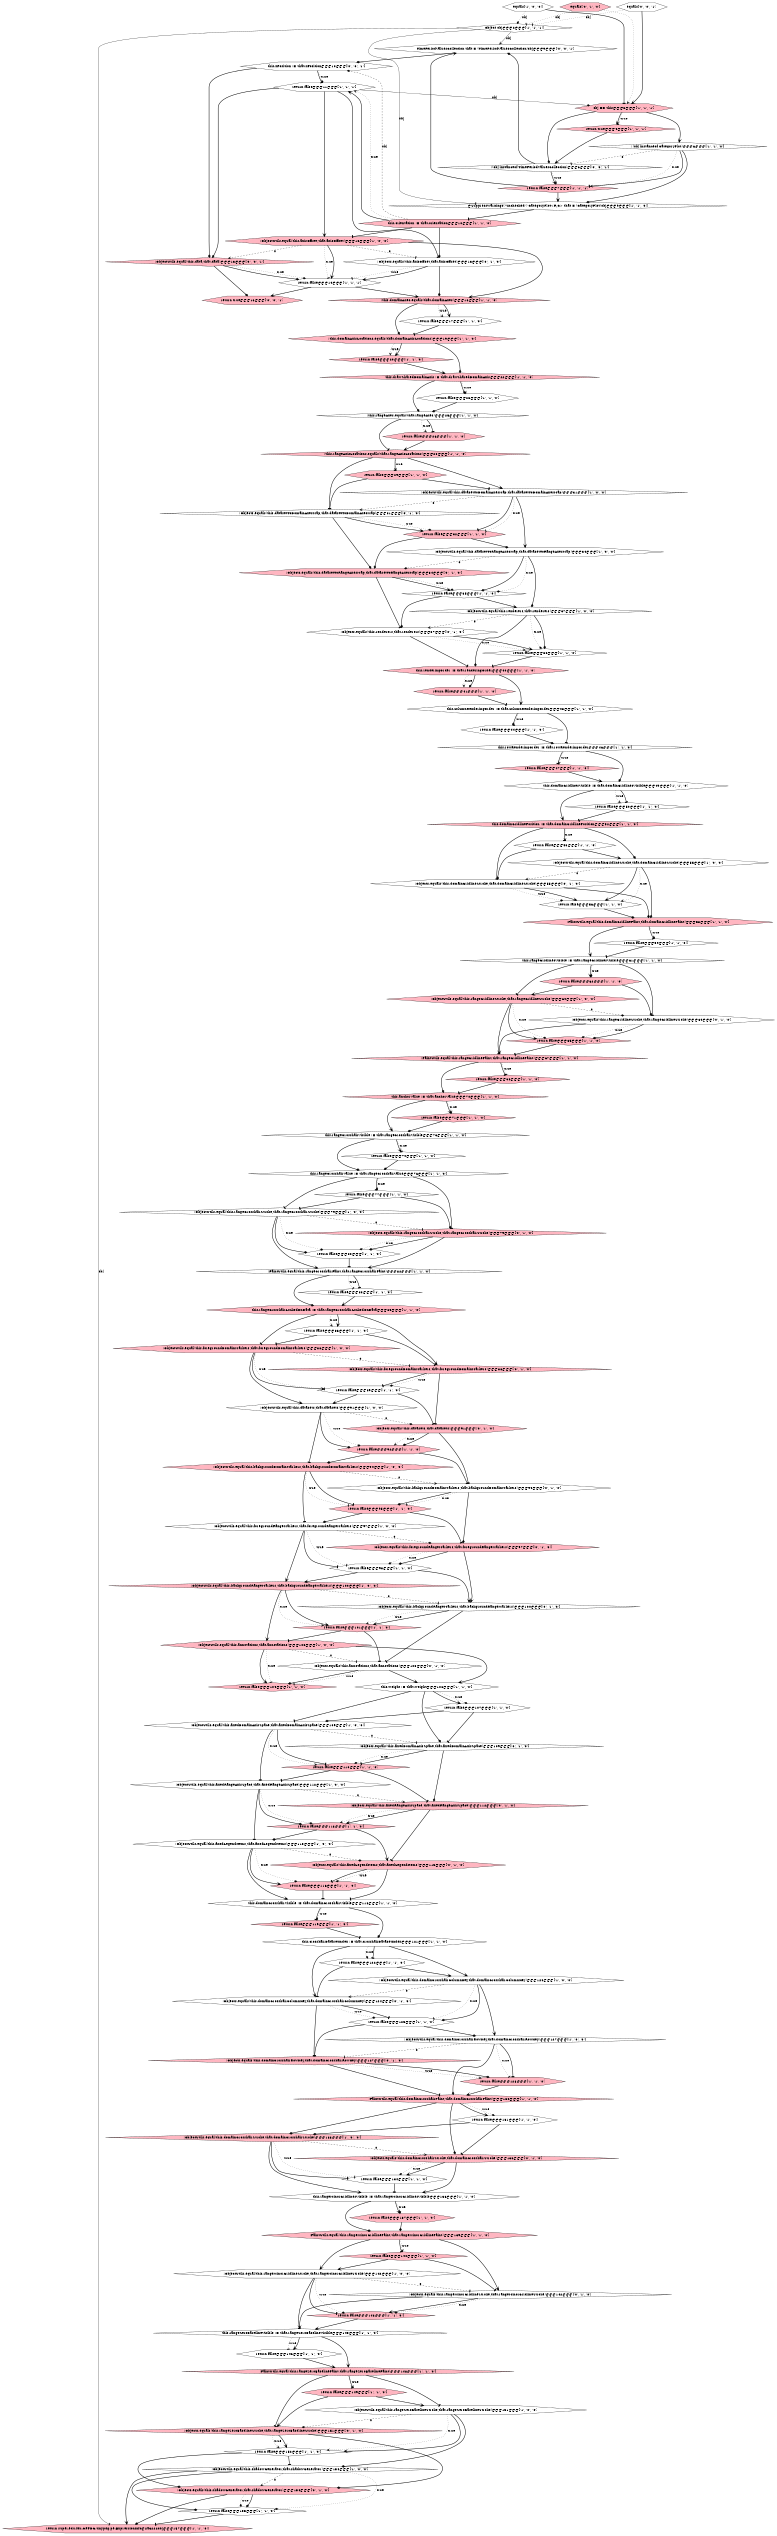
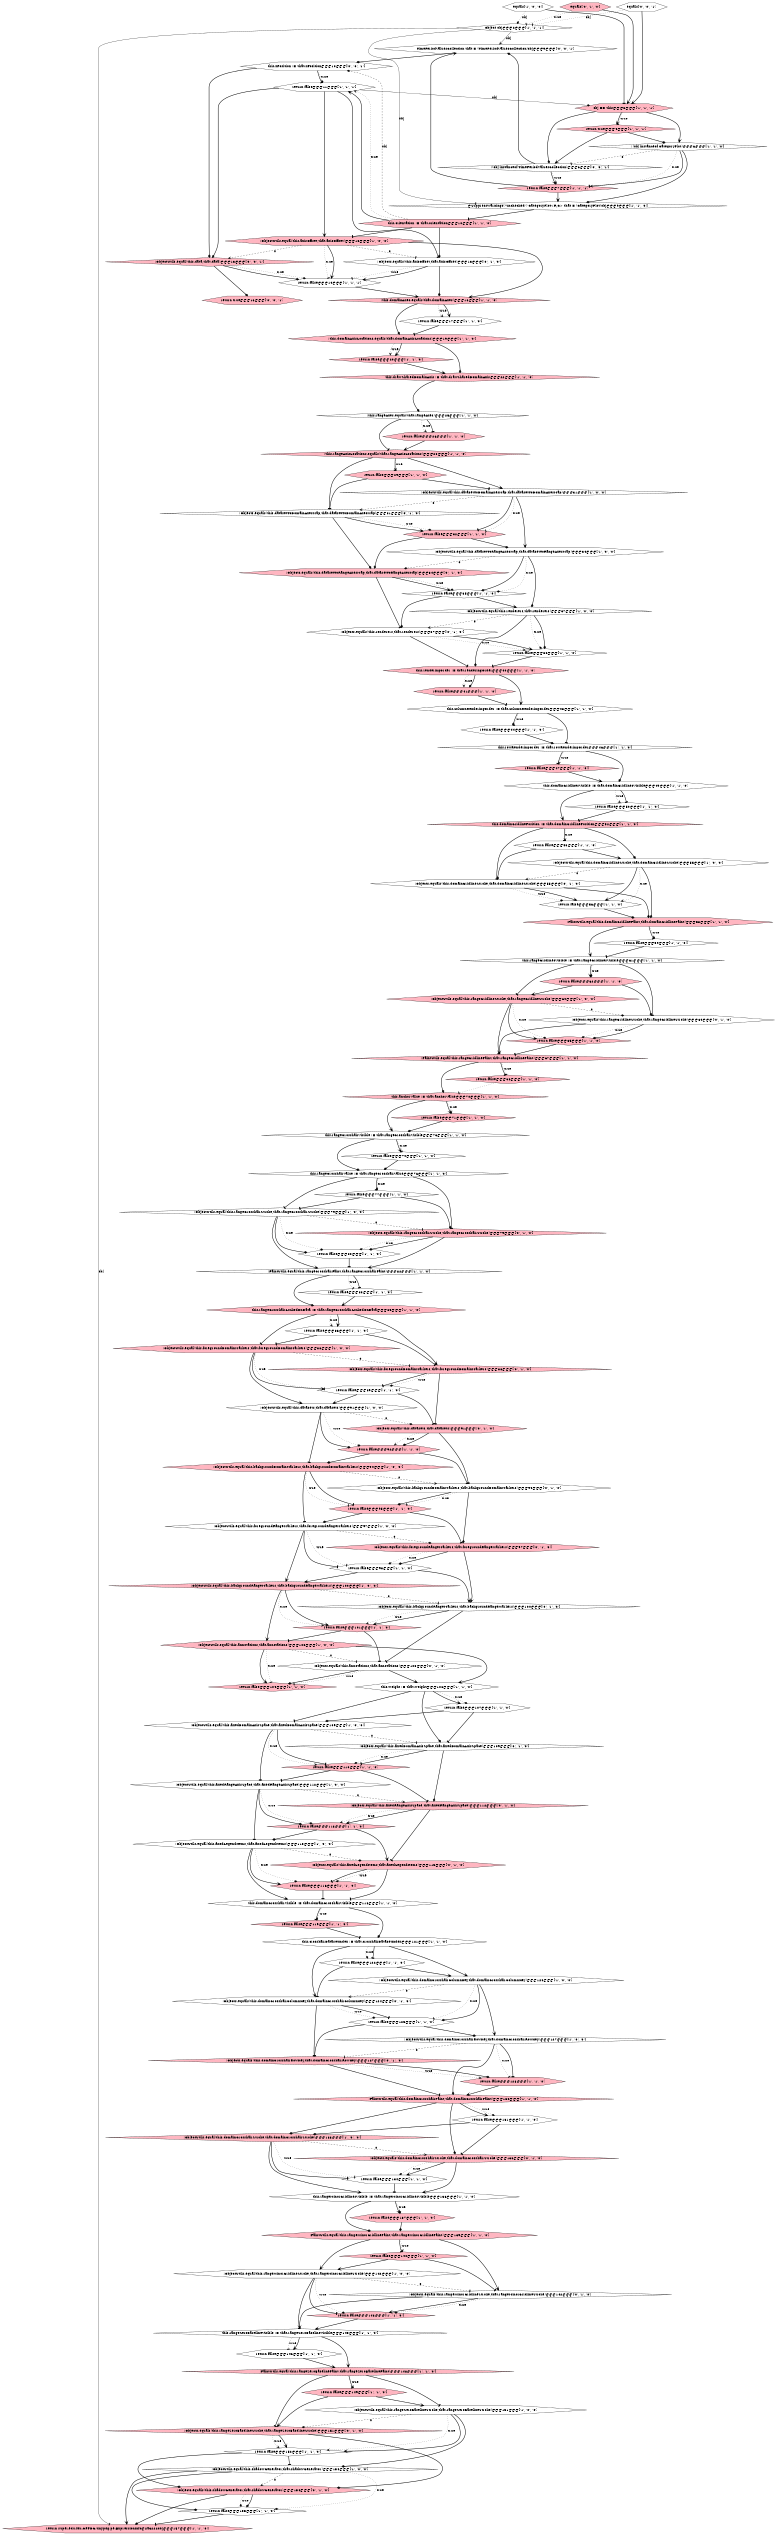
edge "equals['0', '1', '0']" -> "Object obj@@@2@@@['1', '1', '1']": label "obj" -> "true"
edge "equals['0', '1', '0']" -> "obj == this@@@3@@@['1', '1', '1']": style dotted -> bold
edge "return true@@@4@@@['1', '1', '1']" -> "!(obj instanceof CategoryPlot)@@@6@@@['1', '1', '0']": added
edge "return false@@@14@@@['1', '1', '1']" -> "return true@@@16@@@['0', '0', '1']": removed
node "return false@@@23@@@['1', '1', '0']": removed
edge "return false@@@68@@@['1', '1', '0']" -> "this.anchorValue != that.anchorValue@@@70@@@['1', '1', '0']": style bold -> dotted
